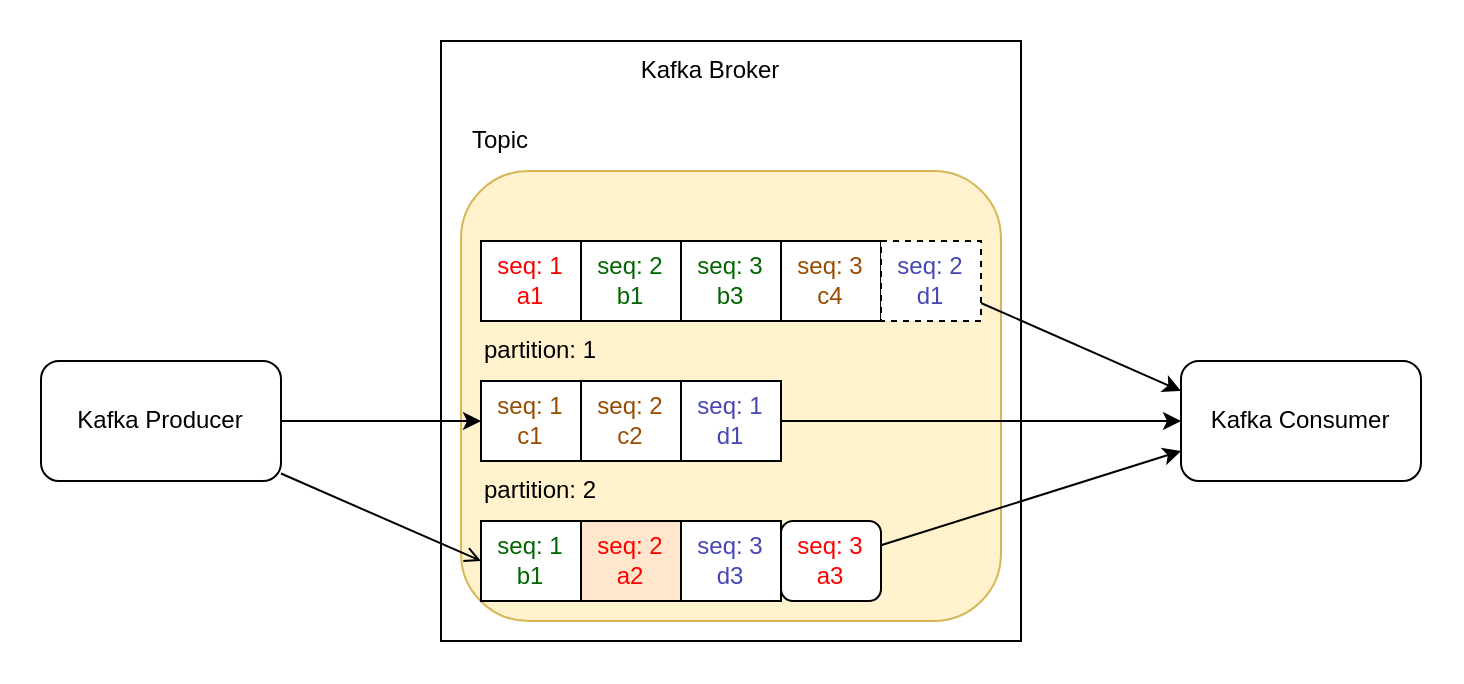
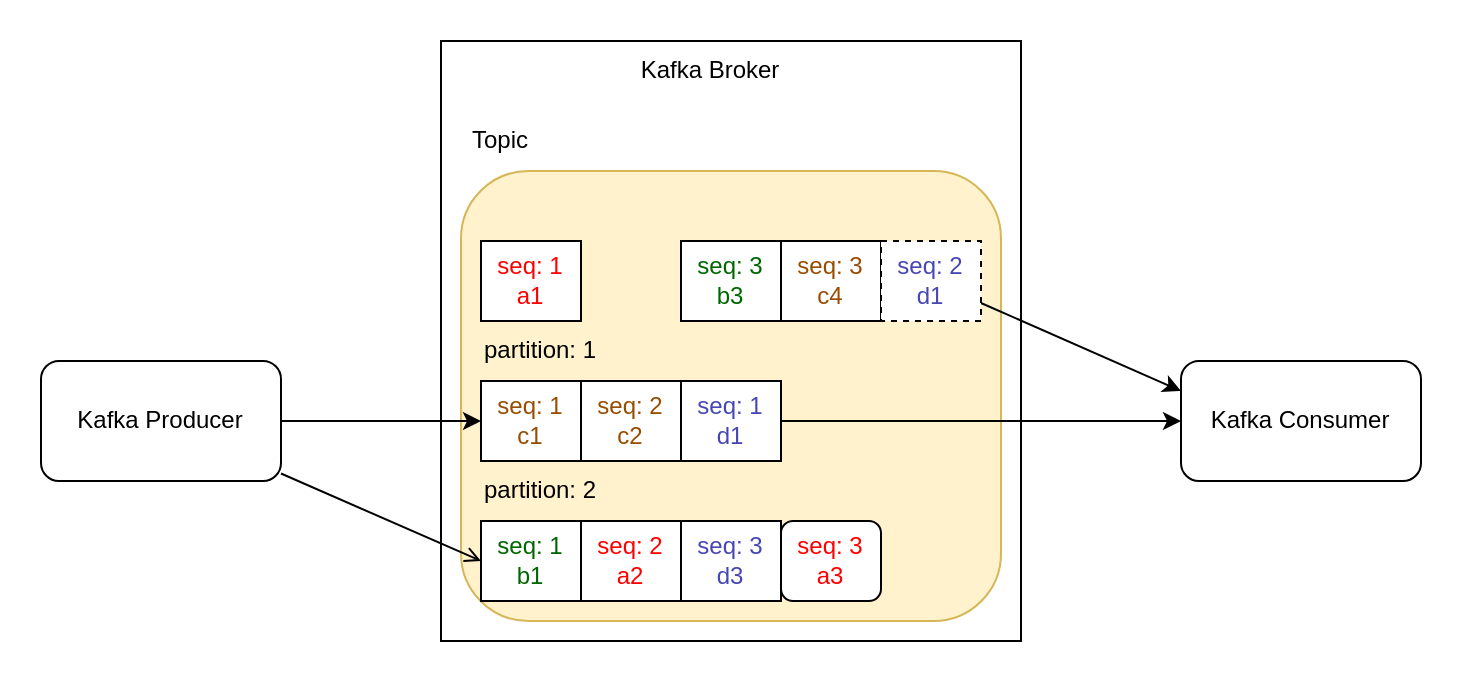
node "seq: 2 b1": removed
edge "seq: 3 a3" -> "Kafka Consumer": removed
node "seq: 2 a2": fillcolor #ffe6cc -> #ffffff
